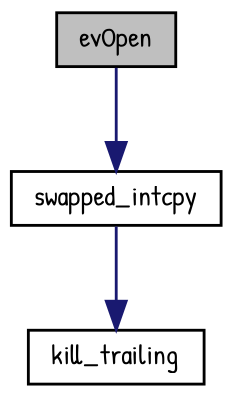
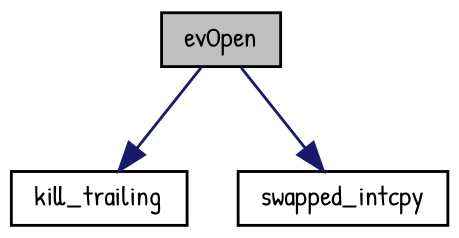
edge "swapped_intcpy" -> "kill_trailing": now "evOpen" -> "kill_trailing"
